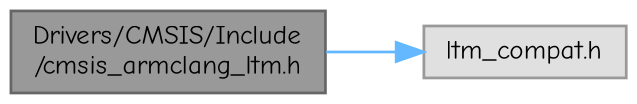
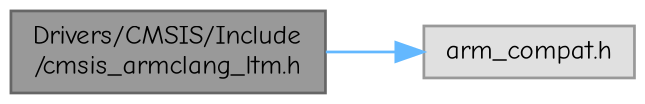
node "ltm_compat.h": label "ltm_compat.h" -> "arm_compat.h"
